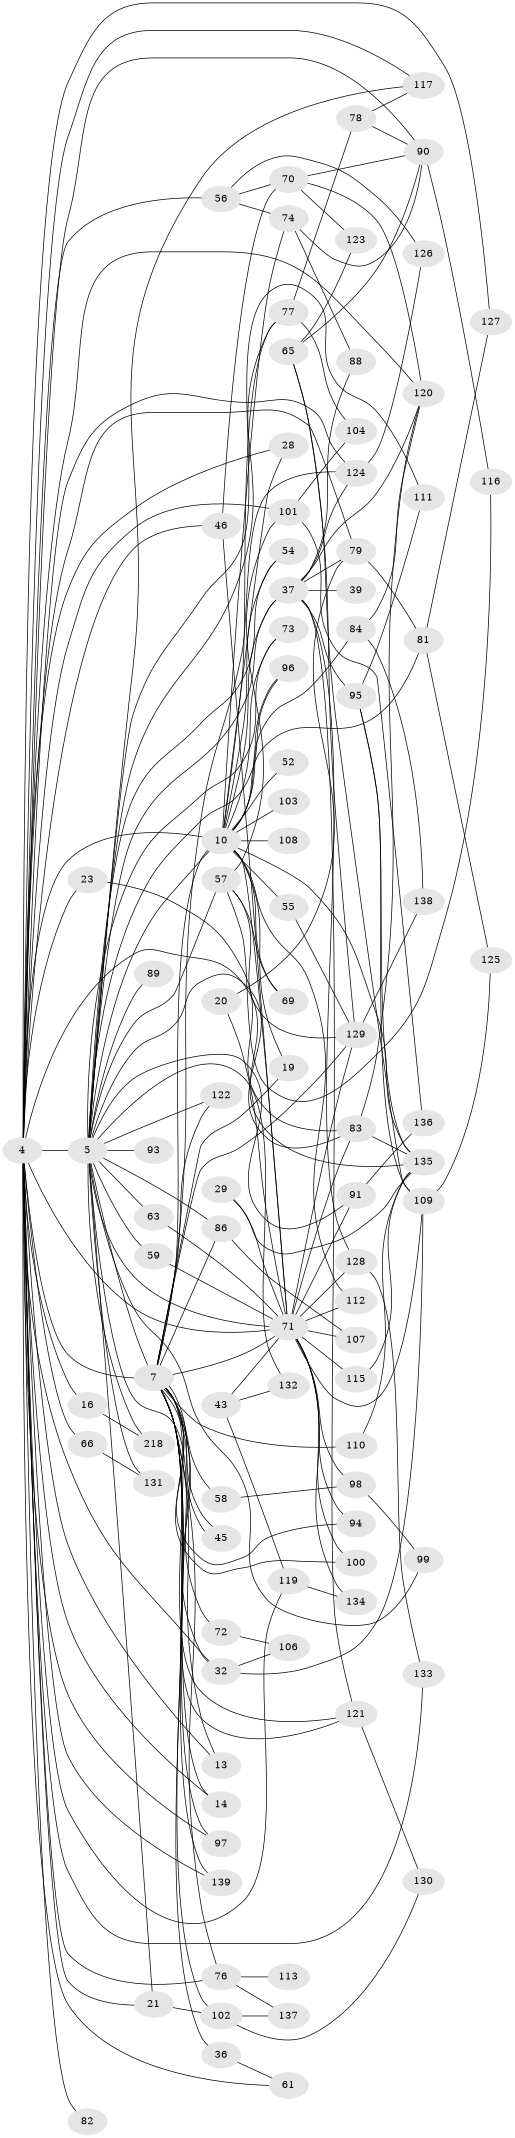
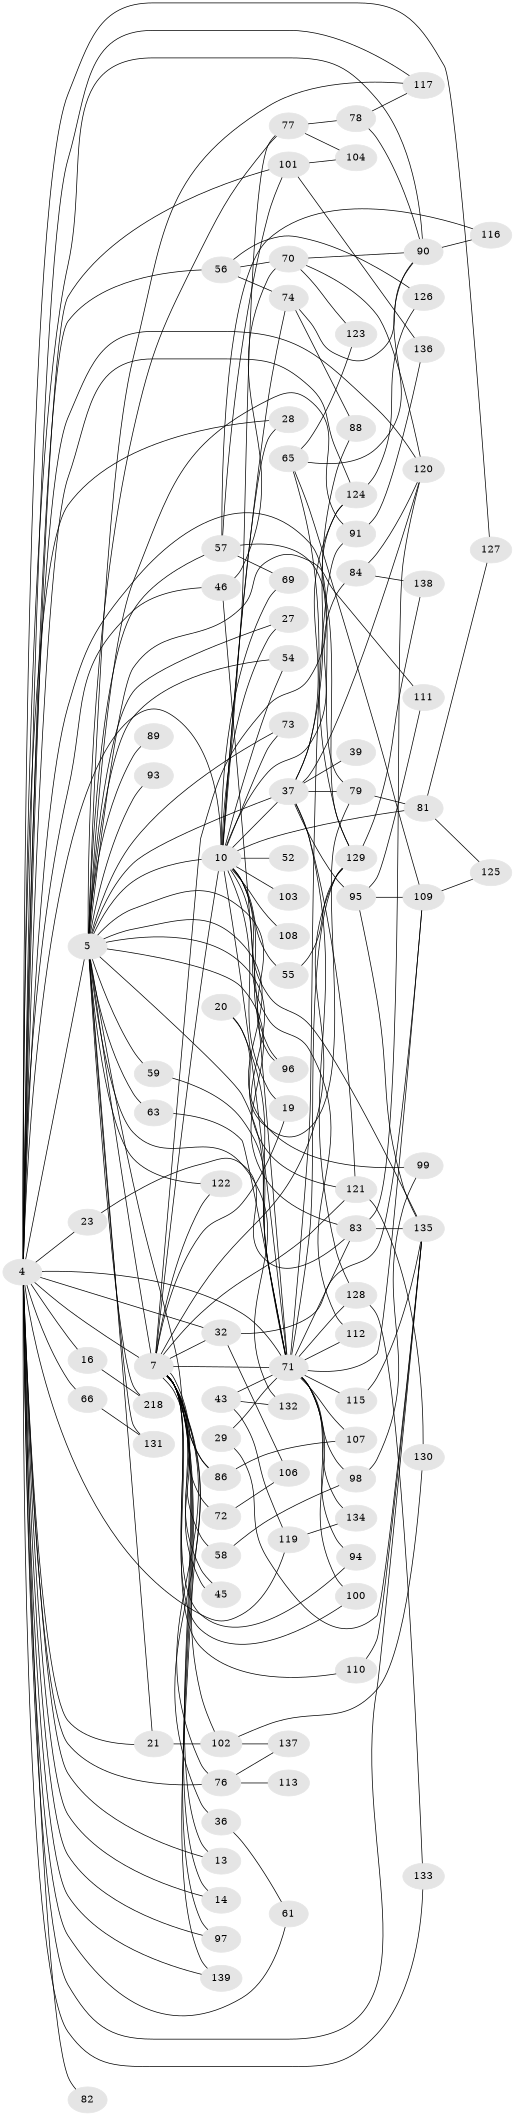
node "27": added
